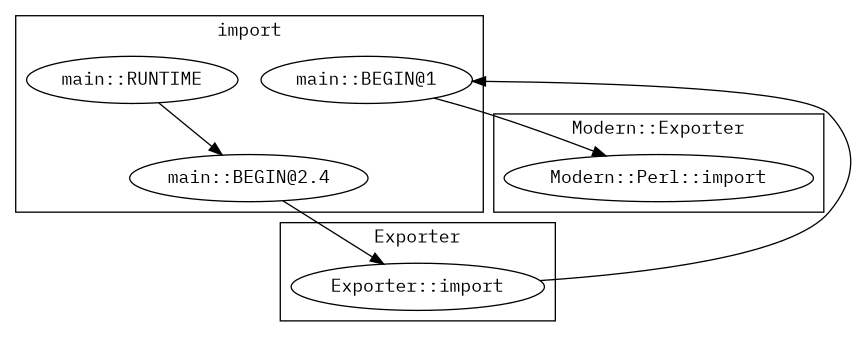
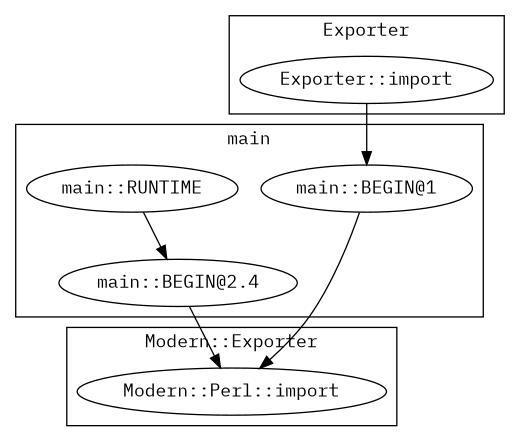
cluster "import": label "import" -> "main"
edge "main::BEGIN@2.4" -> "Exporter::import": now "main::BEGIN@2.4" -> "Modern::Perl::import"
